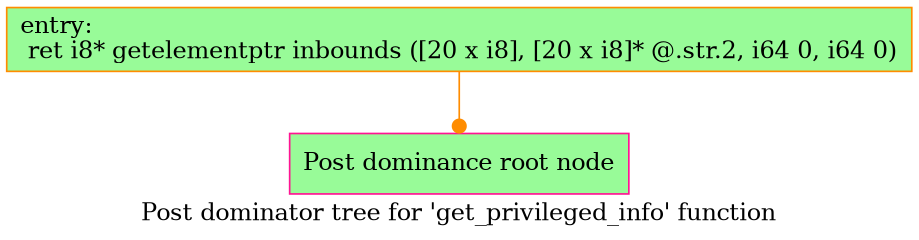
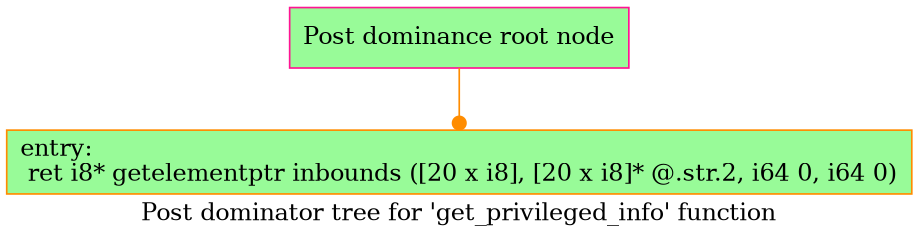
edge "entry:" -> "Post dominance root node": reversed
